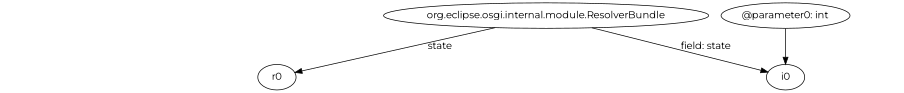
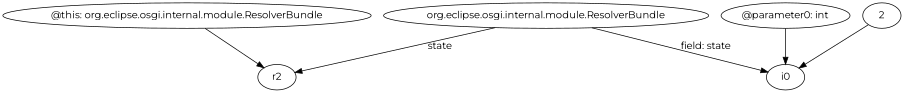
node "@this: org.eclipse.osgi.internal.module.ResolverBundle": added
node "2": added
node "r0": label "r0" -> "r2"
